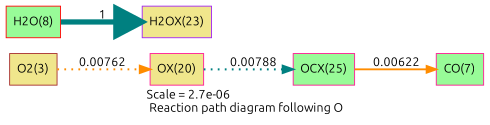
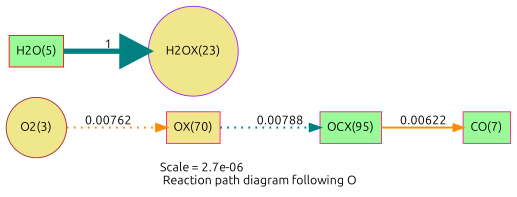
node "H2O(8)": label "H2O(8)" -> "H2O(5)"
node "H2OX(23)": shape box -> circle
node "O2(3)": shape box -> circle
node "OX(20)": label "OX(20)" -> "OX(70)"
node "OCX(25)": label "OCX(25)" -> "OCX(95)"
